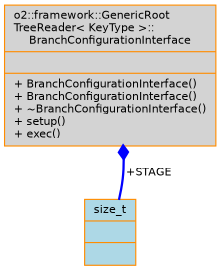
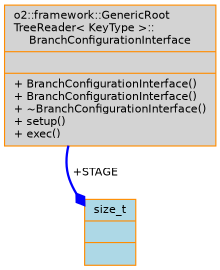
edge "size_t" -> "o2::framework::GenericRoot": reversed
